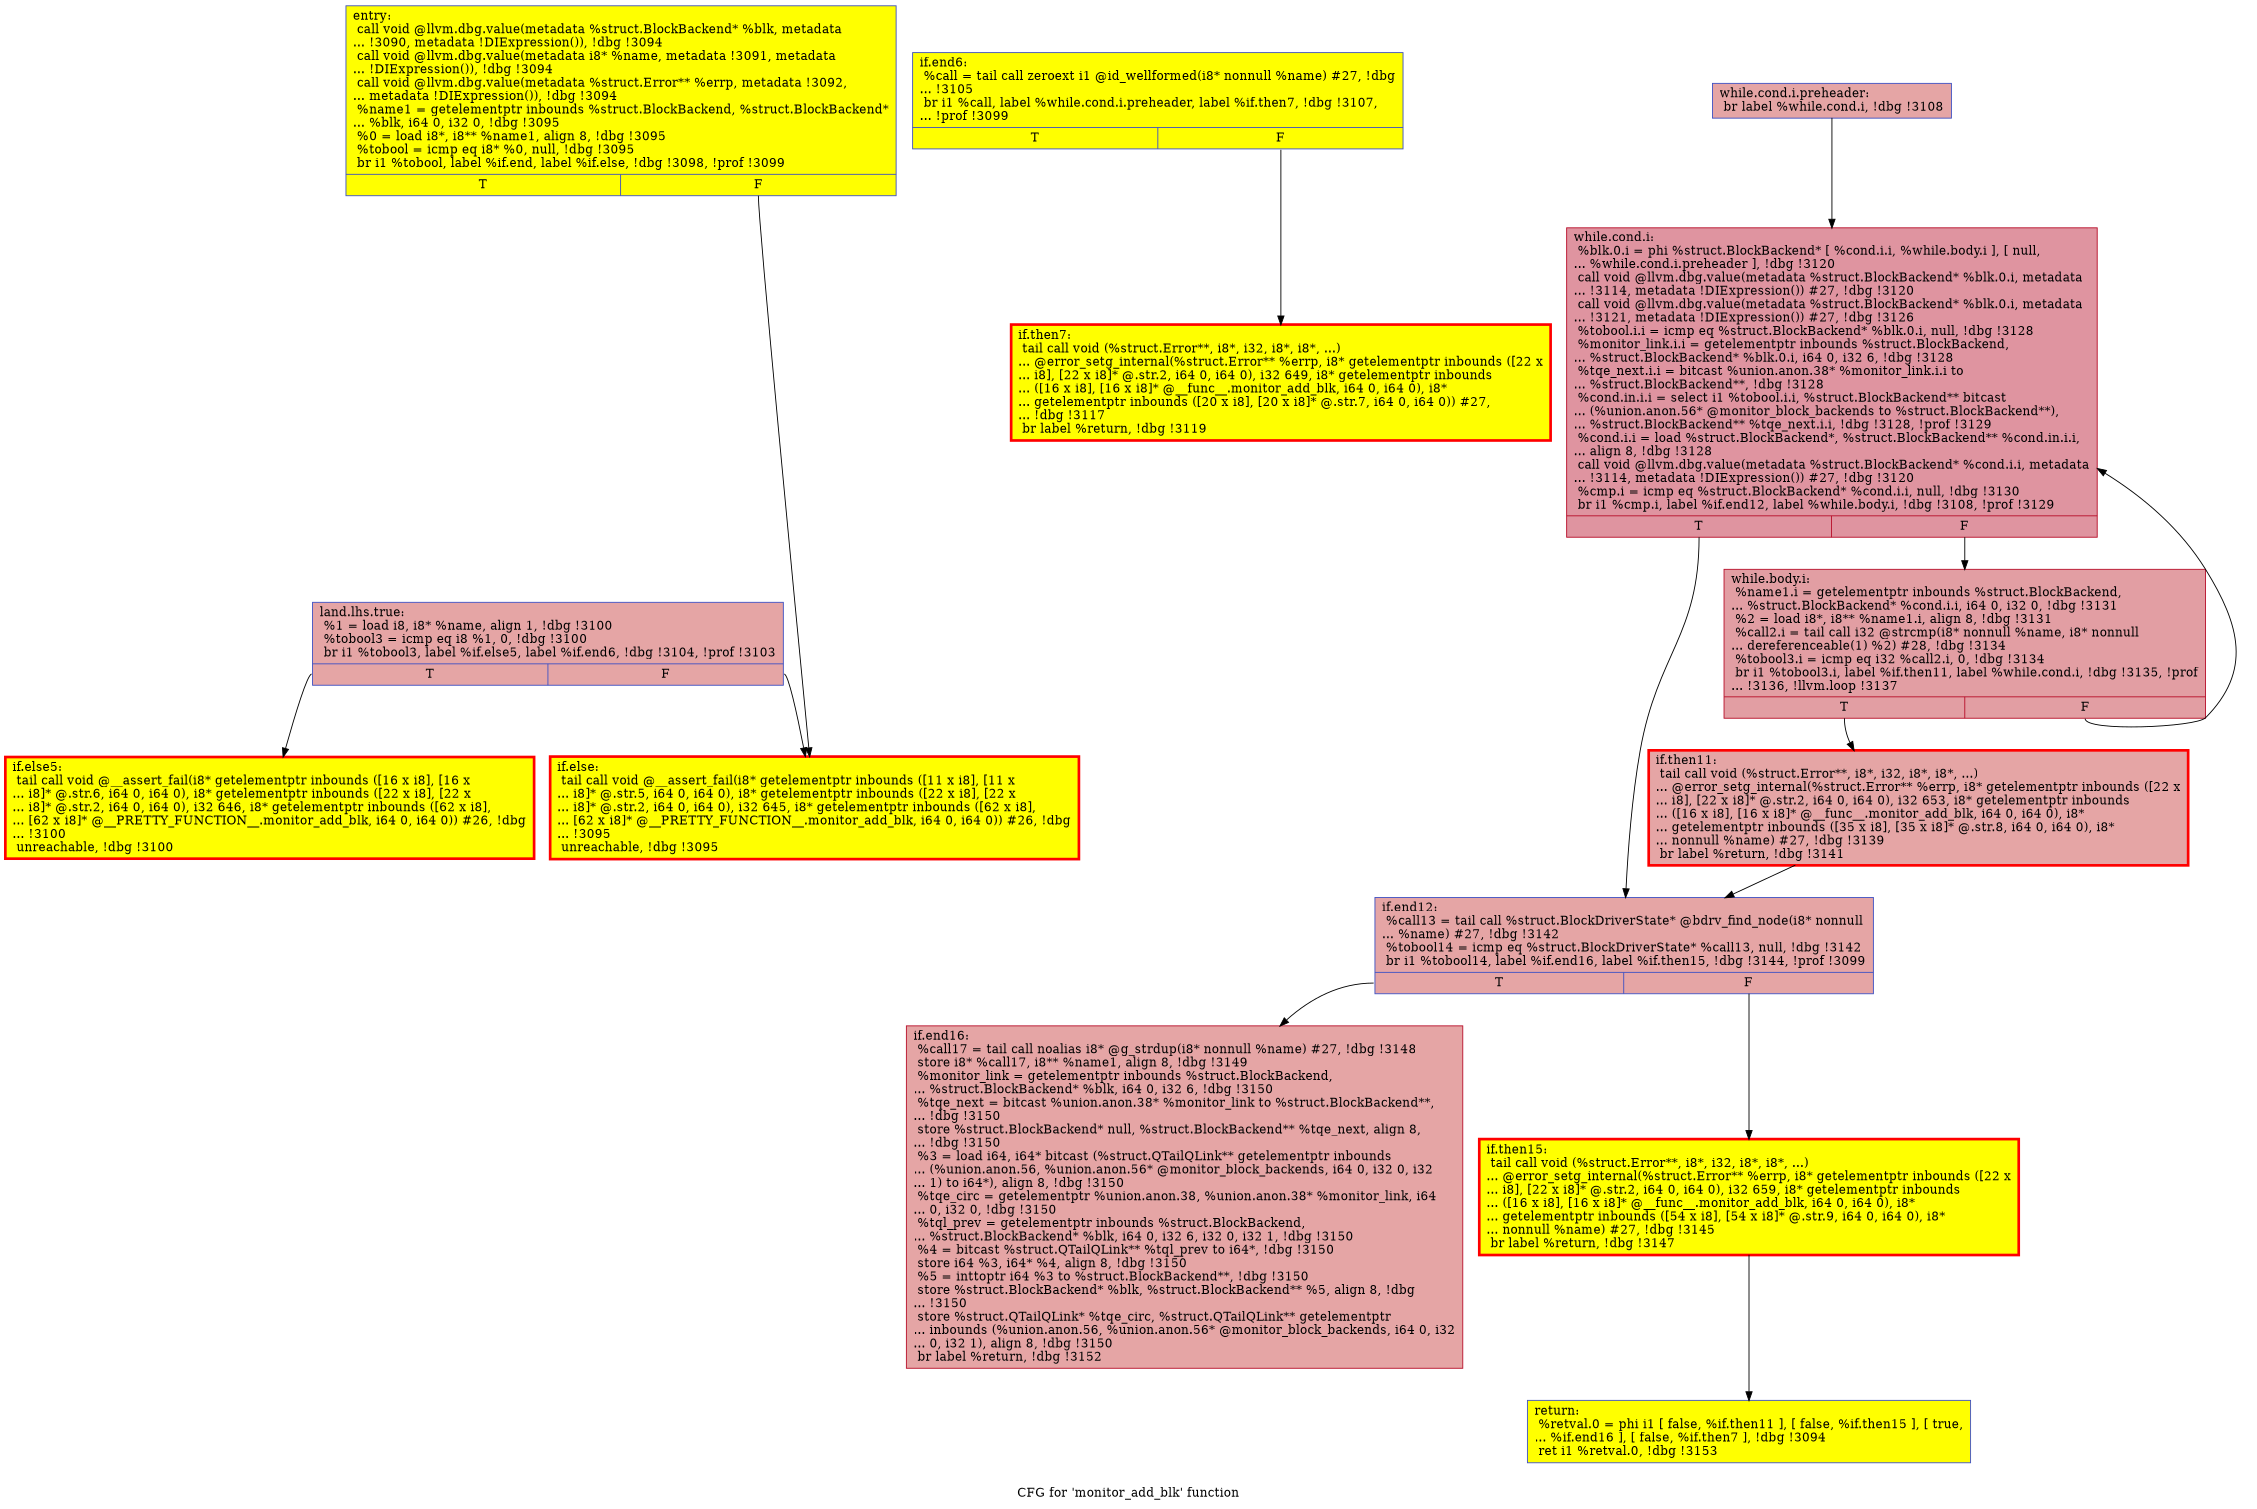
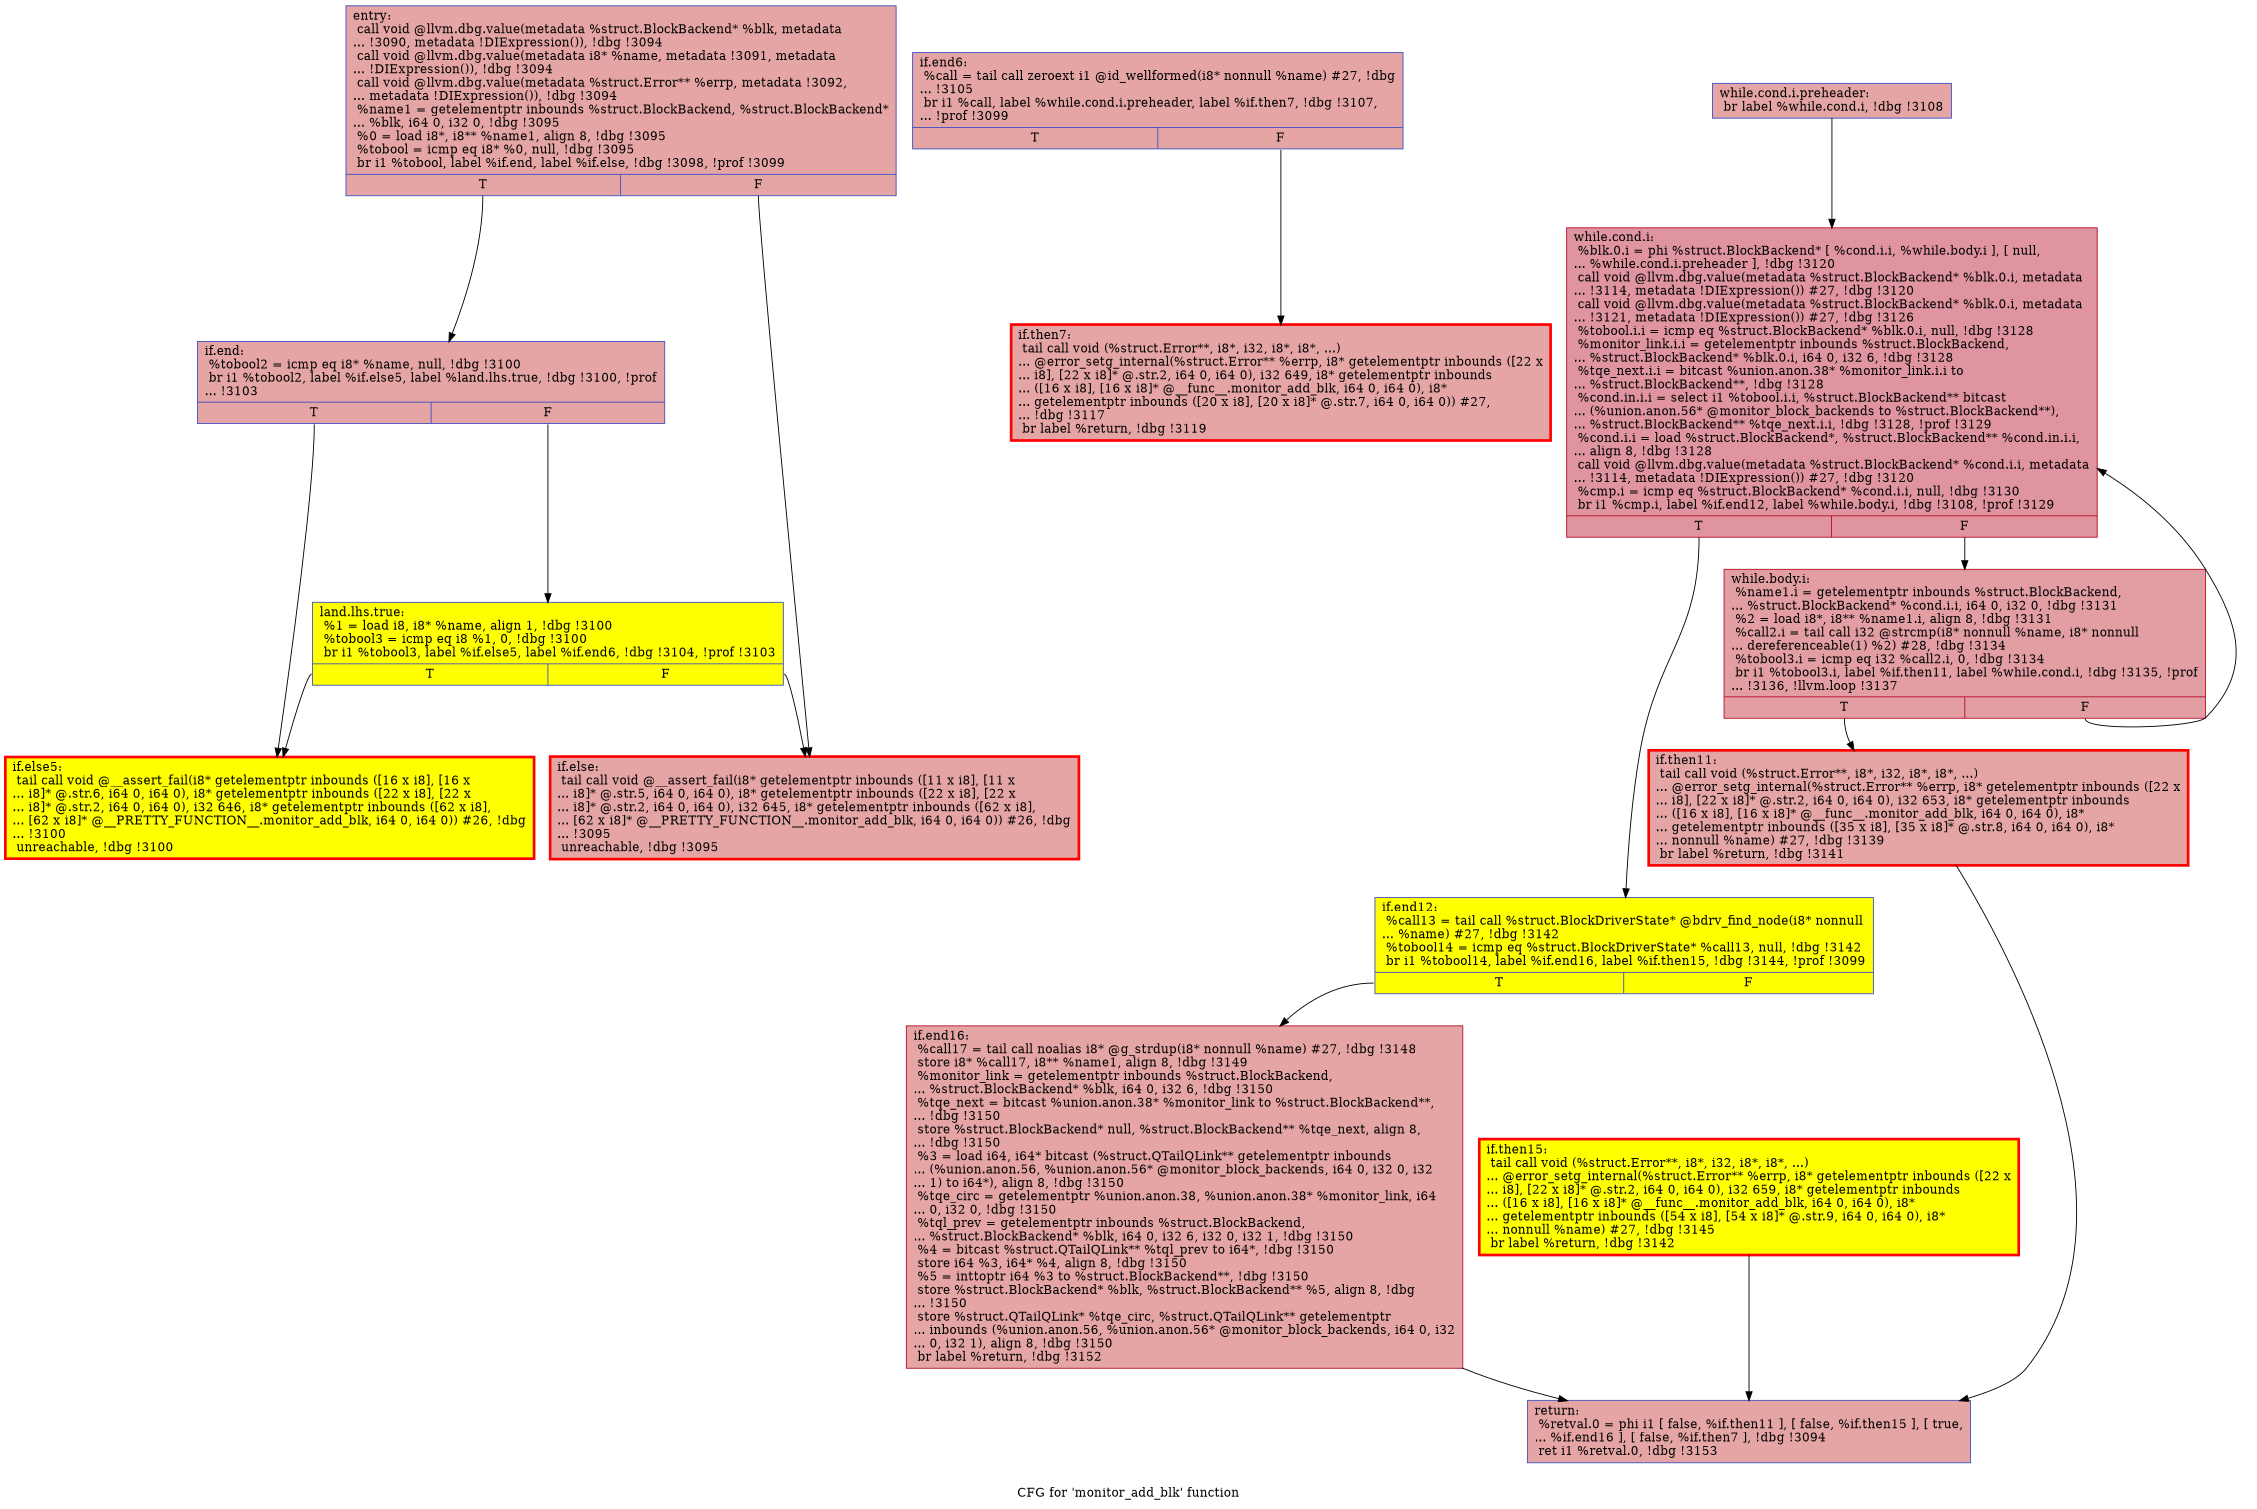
node "entry:": fillcolor yellow -> #c5333470
node "if.end6:": fillcolor yellow -> #c5333470
node "if.end:": added
node "if.then7:": fillcolor yellow -> #c5333470
node "land.lhs.true:": fillcolor #c5333470 -> yellow
node "if.else:": fillcolor yellow -> #c5333470
edge "if.then11:" -> "if.end12:": now "if.then11:" -> "return:"
node "if.end12:": fillcolor #c5333470 -> yellow
edge "if.end12:" -> "if.then15:": removed
node "if.then15:": text "br label %return, !dbg !3147" -> "br label %return, !dbg !3142"
edge "if.end16:" -> "return:": added
node "return:": fillcolor yellow -> #c5333470
